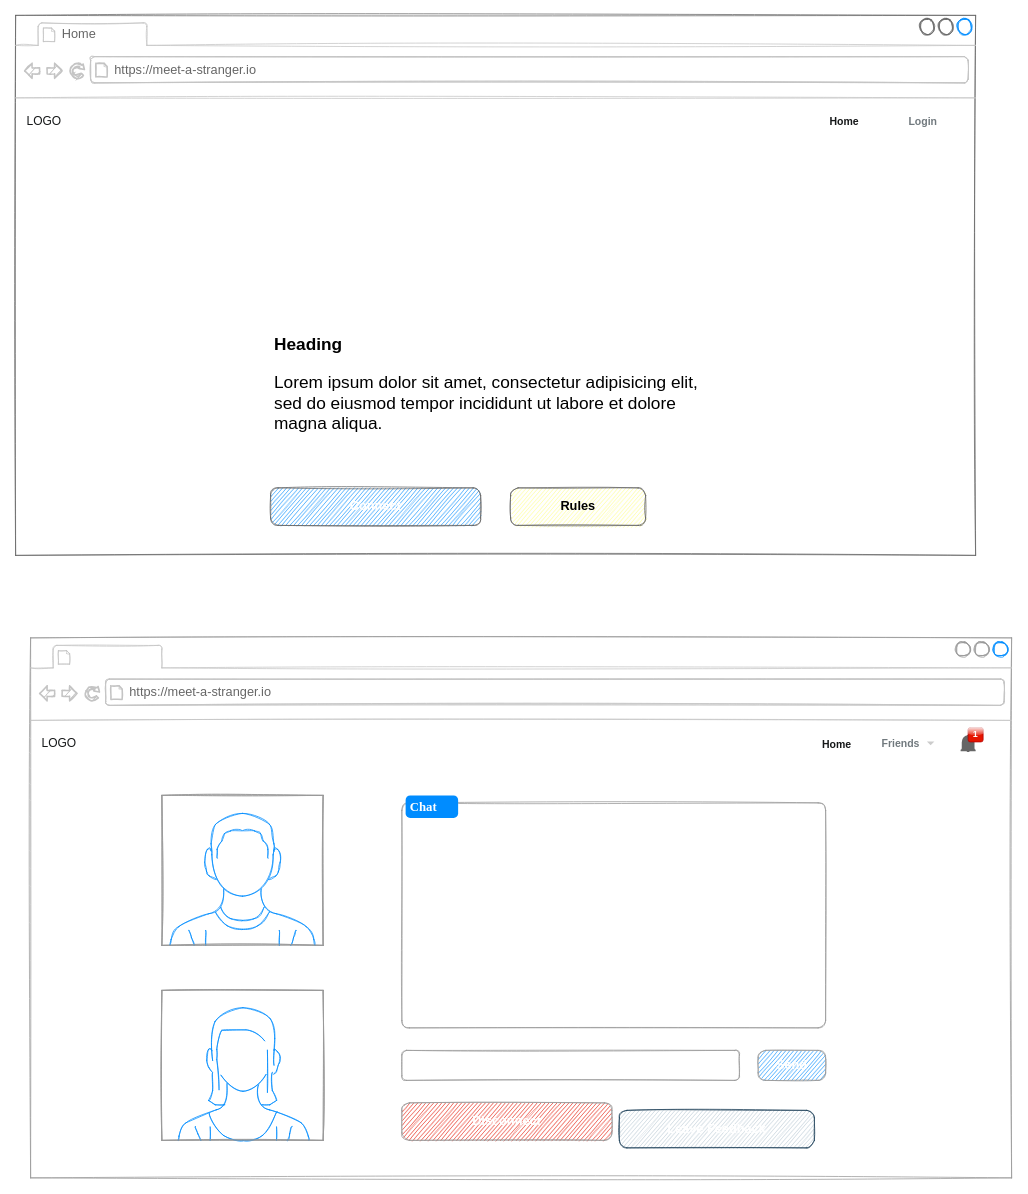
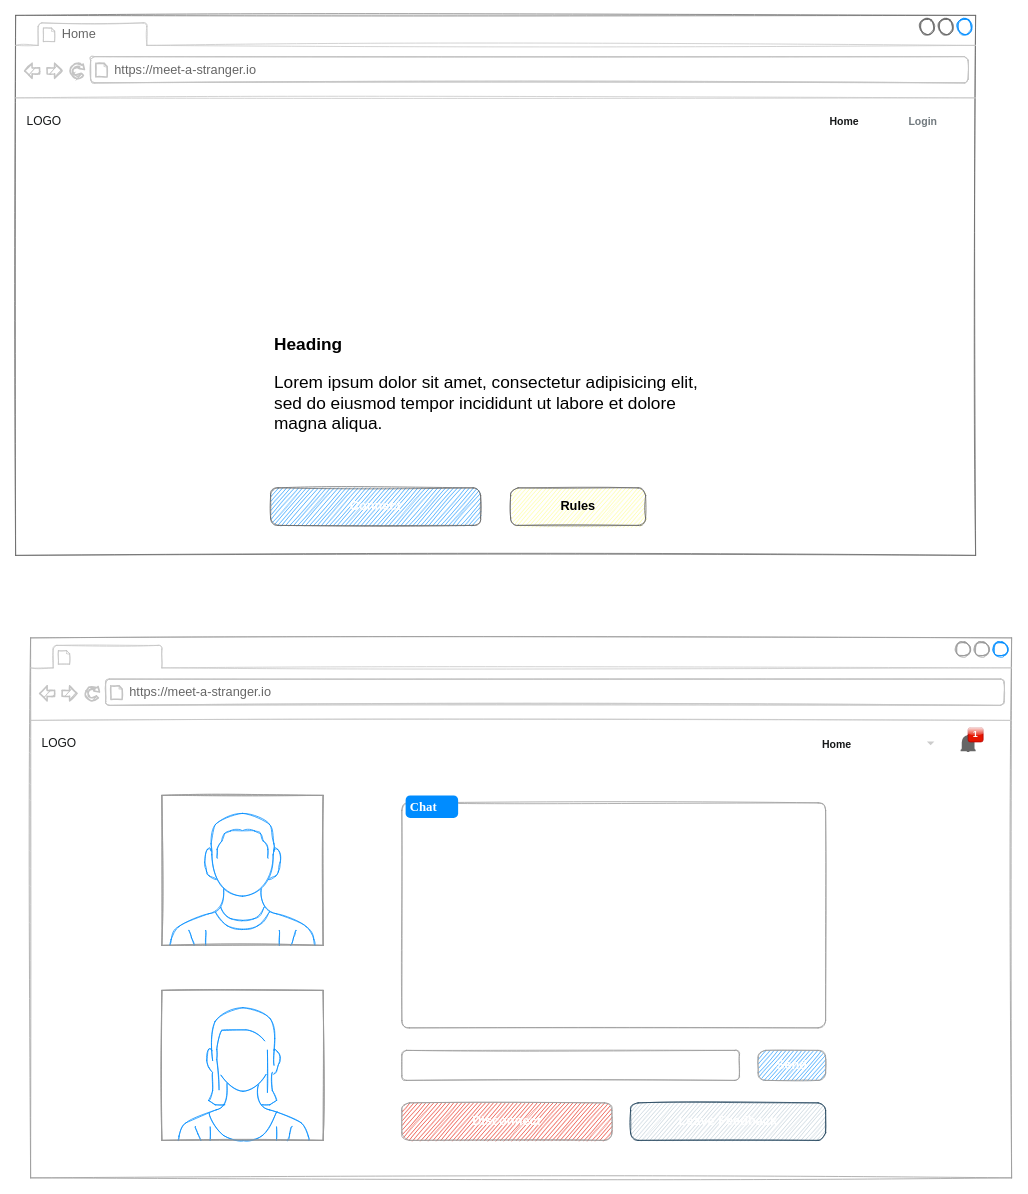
node "Friends": removed
node "Leave Feedback": moved (717, 1129) -> (728, 1122)
